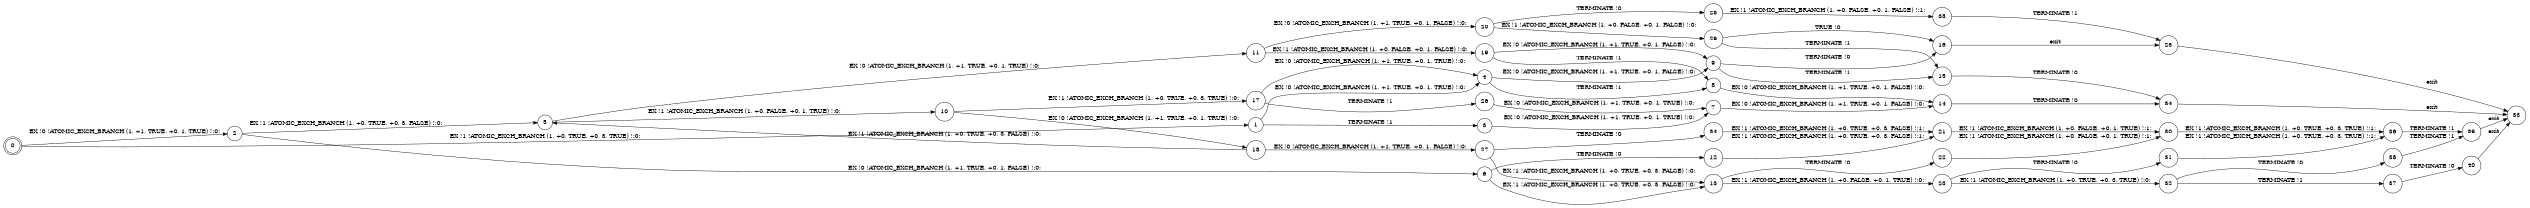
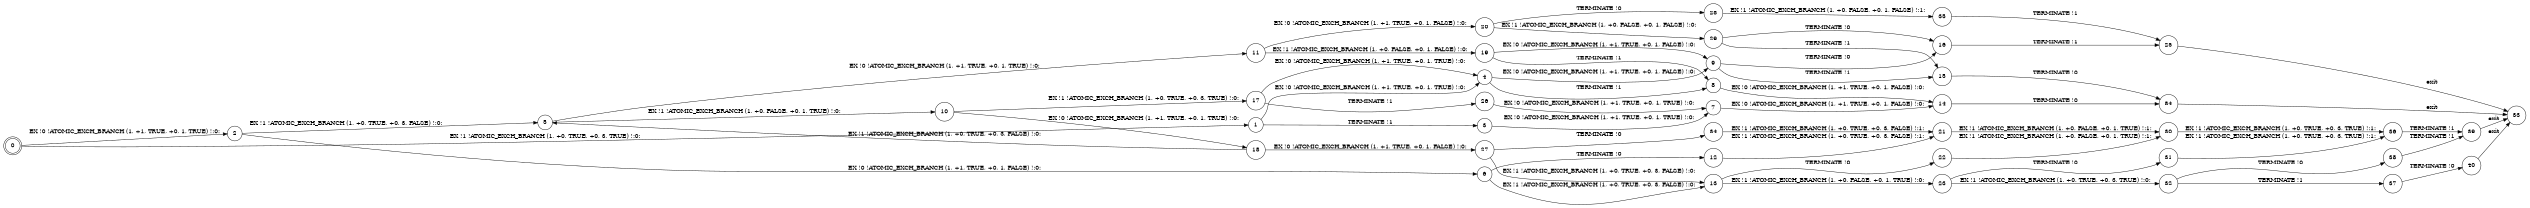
edge "29" -> "16": label "TRUE !0" -> "TERMINATE !0"
edge "16" -> "25": label "exit" -> "TERMINATE !1"
